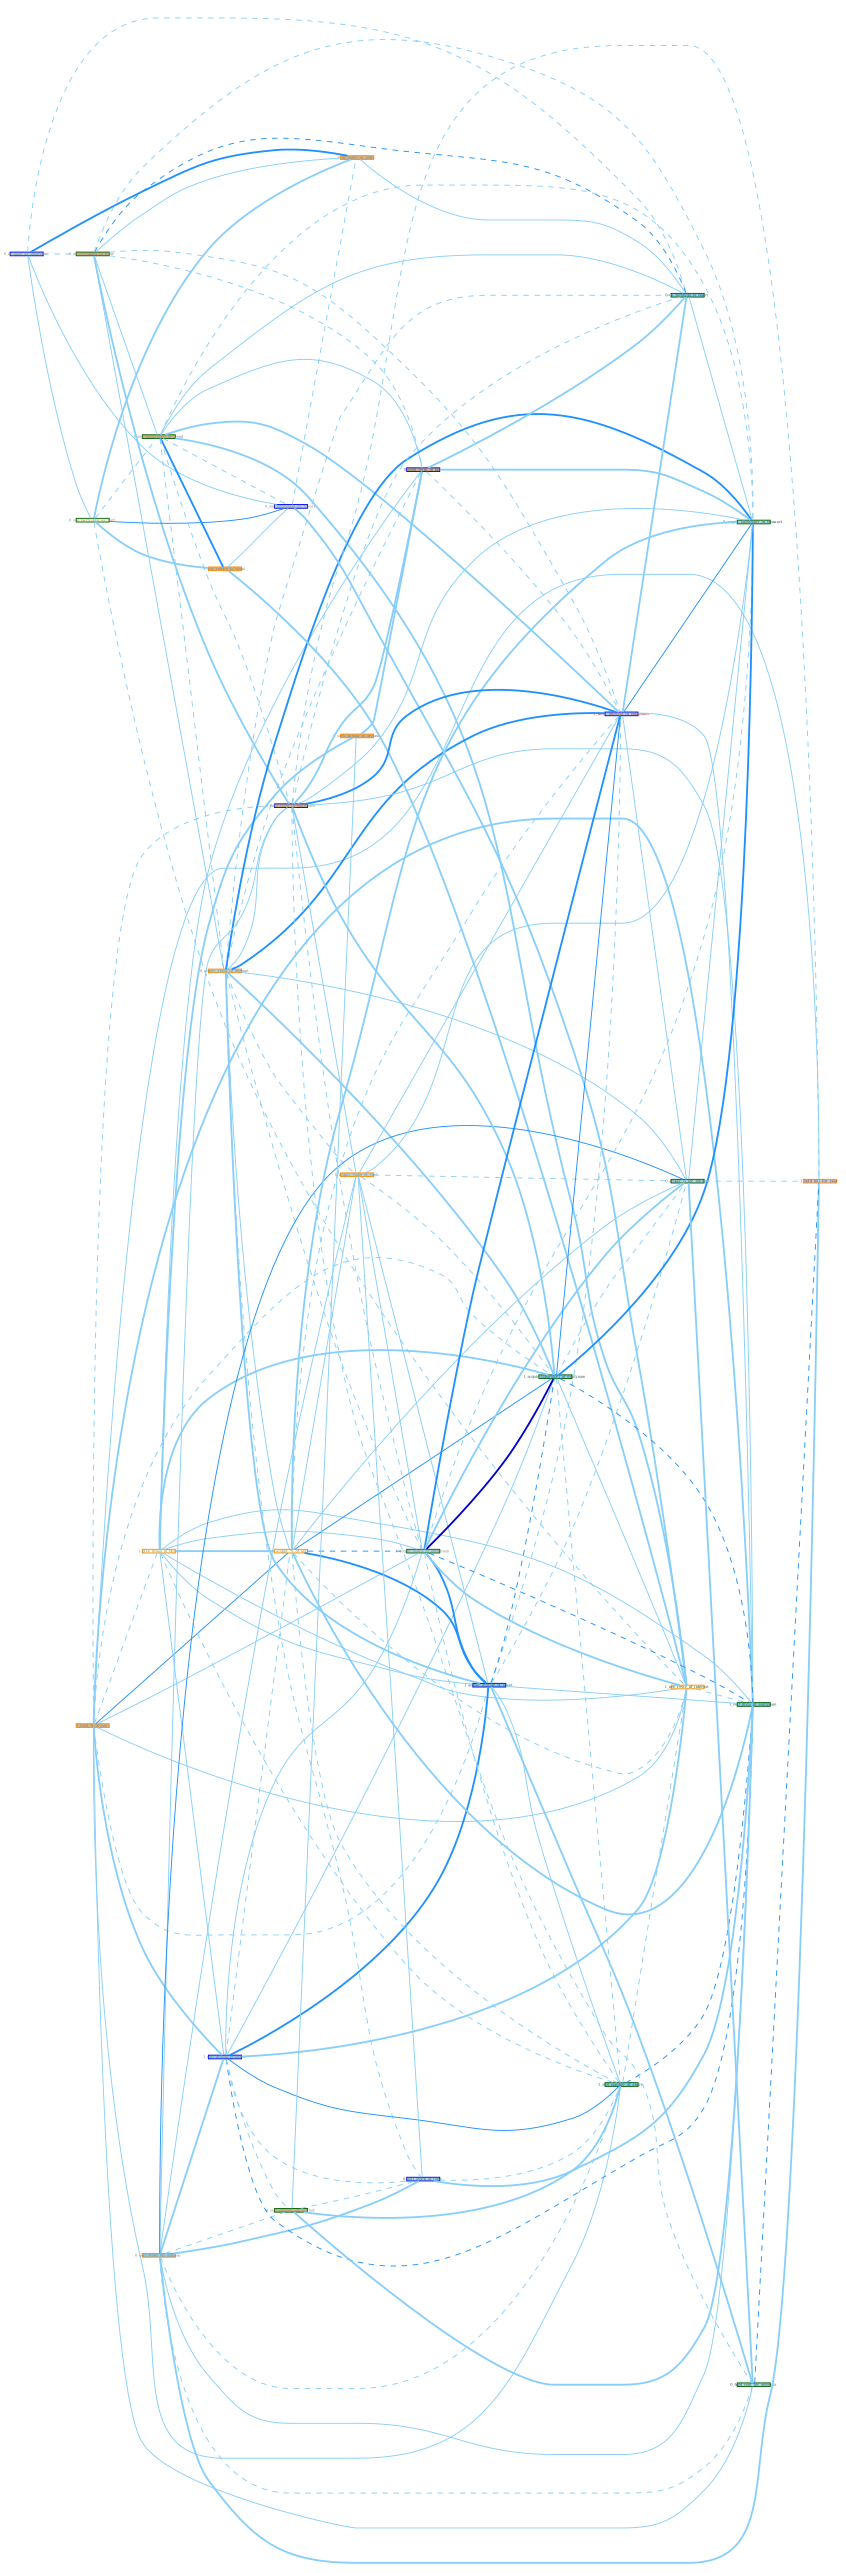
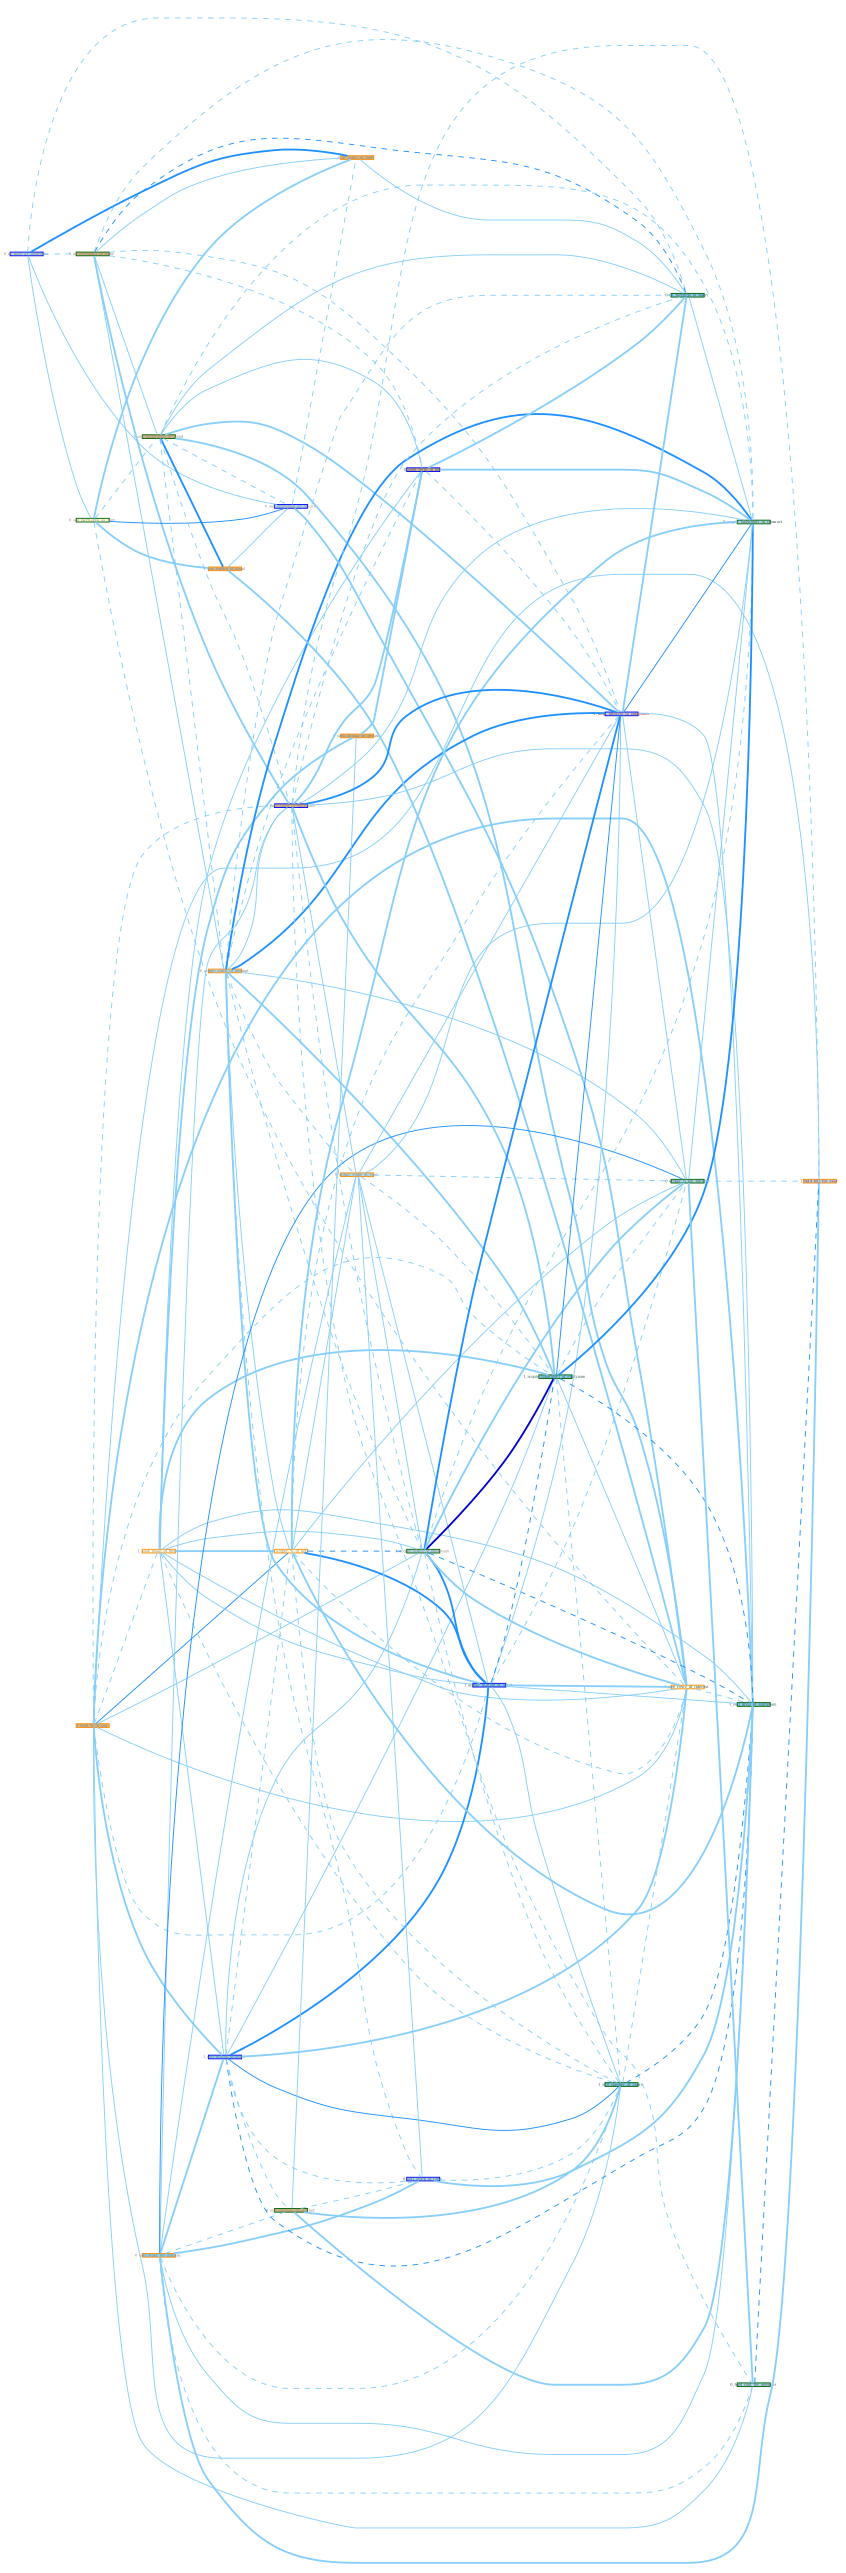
edge "1_divis_interest_in_entitynam" -- "1_acquir_million_of_asset": style dashed -> solid
edge "1_acquir_laboratori_of_entitynam" -- "1_acquir_%_of_unit": removed
node "1_give_mean_of_block": label "1_give_mean_of_block" -> "1_seek_mean_of_block"
edge "1_acquir_million_of_asset" -- "0_hold_cost_for_advertis": now "1_acquir_million_of_asset" -- "1_see_reviv_of_interest"
